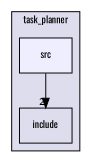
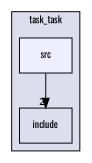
cluster "task_planner": label "task_planner" -> "task_task"
